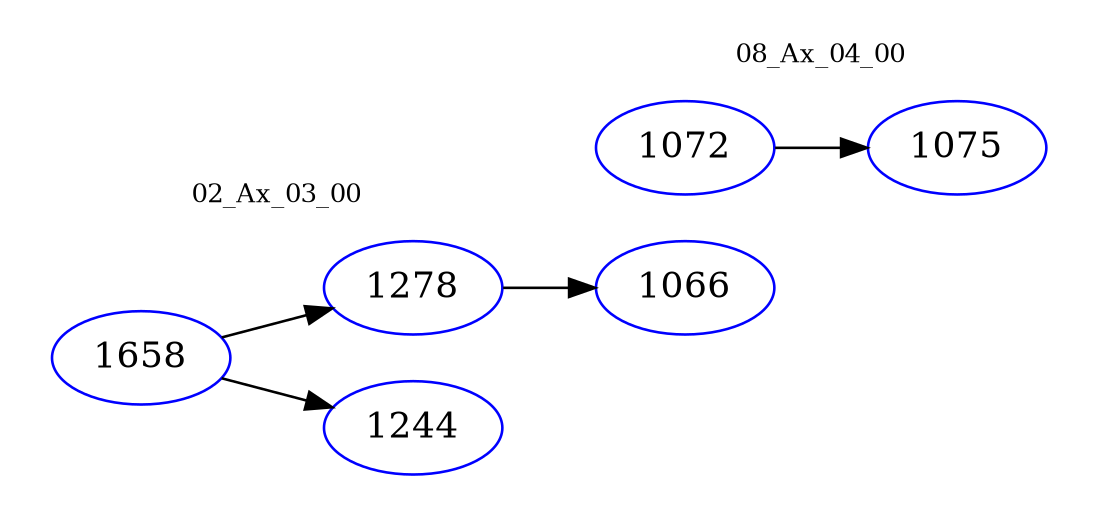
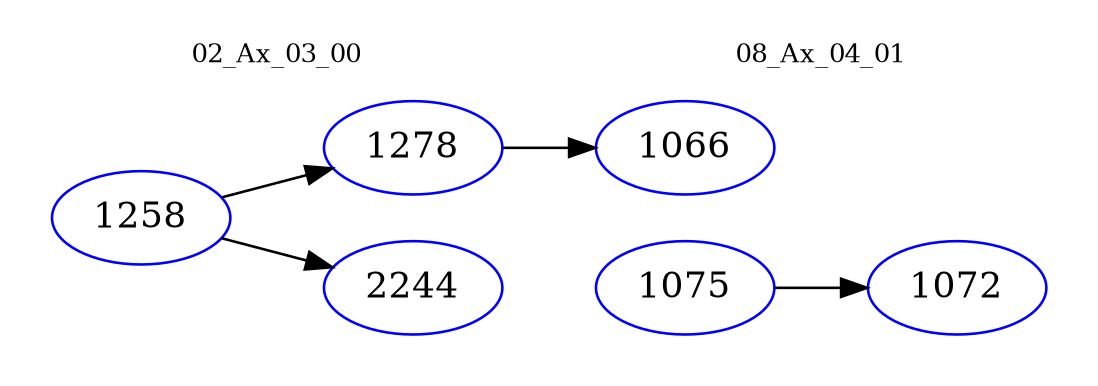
cluster "08_Ax_04_00": label "08_Ax_04_00" -> "08_Ax_04_01"
edge "1072" -> "1075": reversed
node "1658": label "1658" -> "1258"
node "1244": label "1244" -> "2244"
